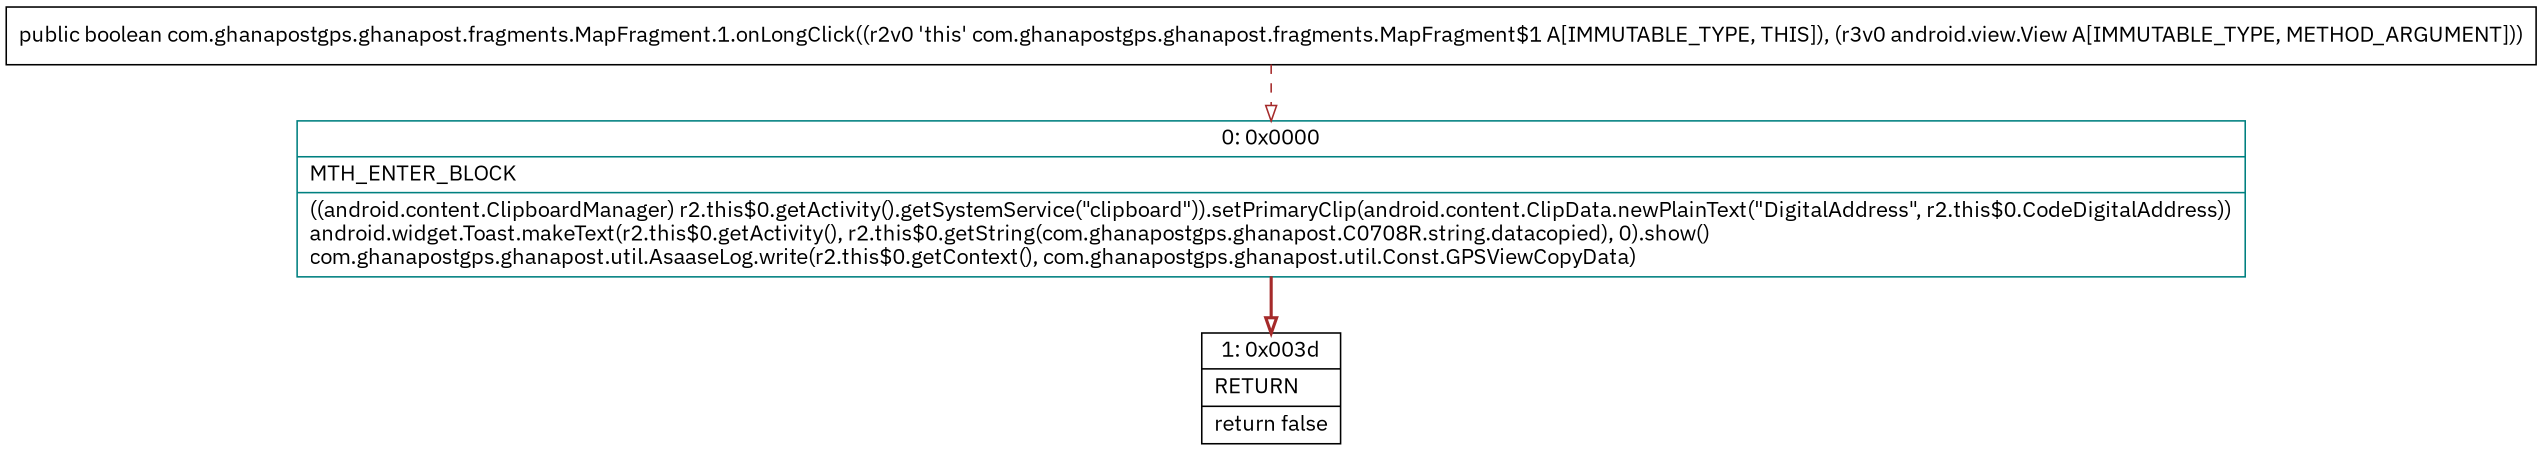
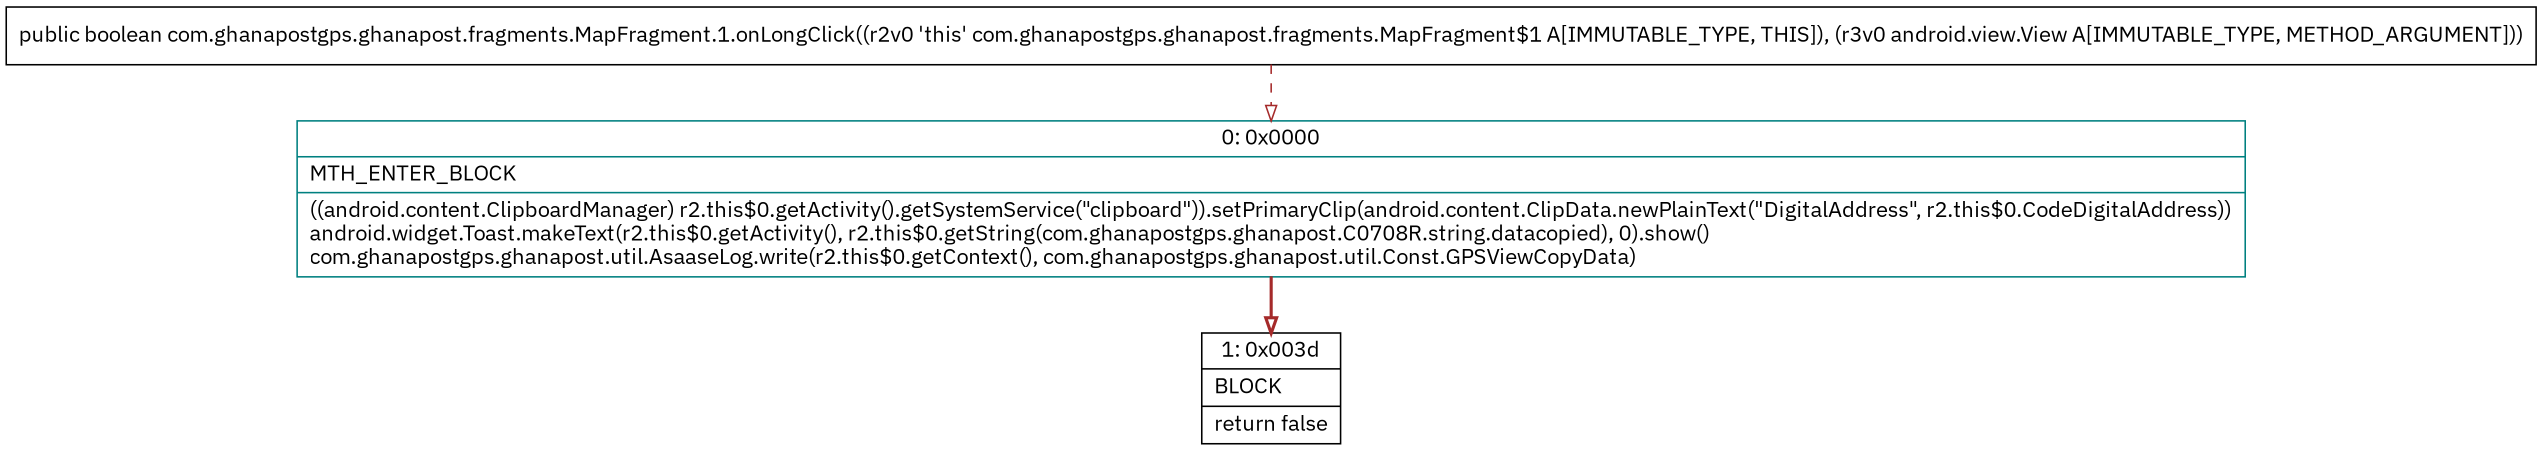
node "1: 0x003d": text "RETURN" -> "BLOCK"
